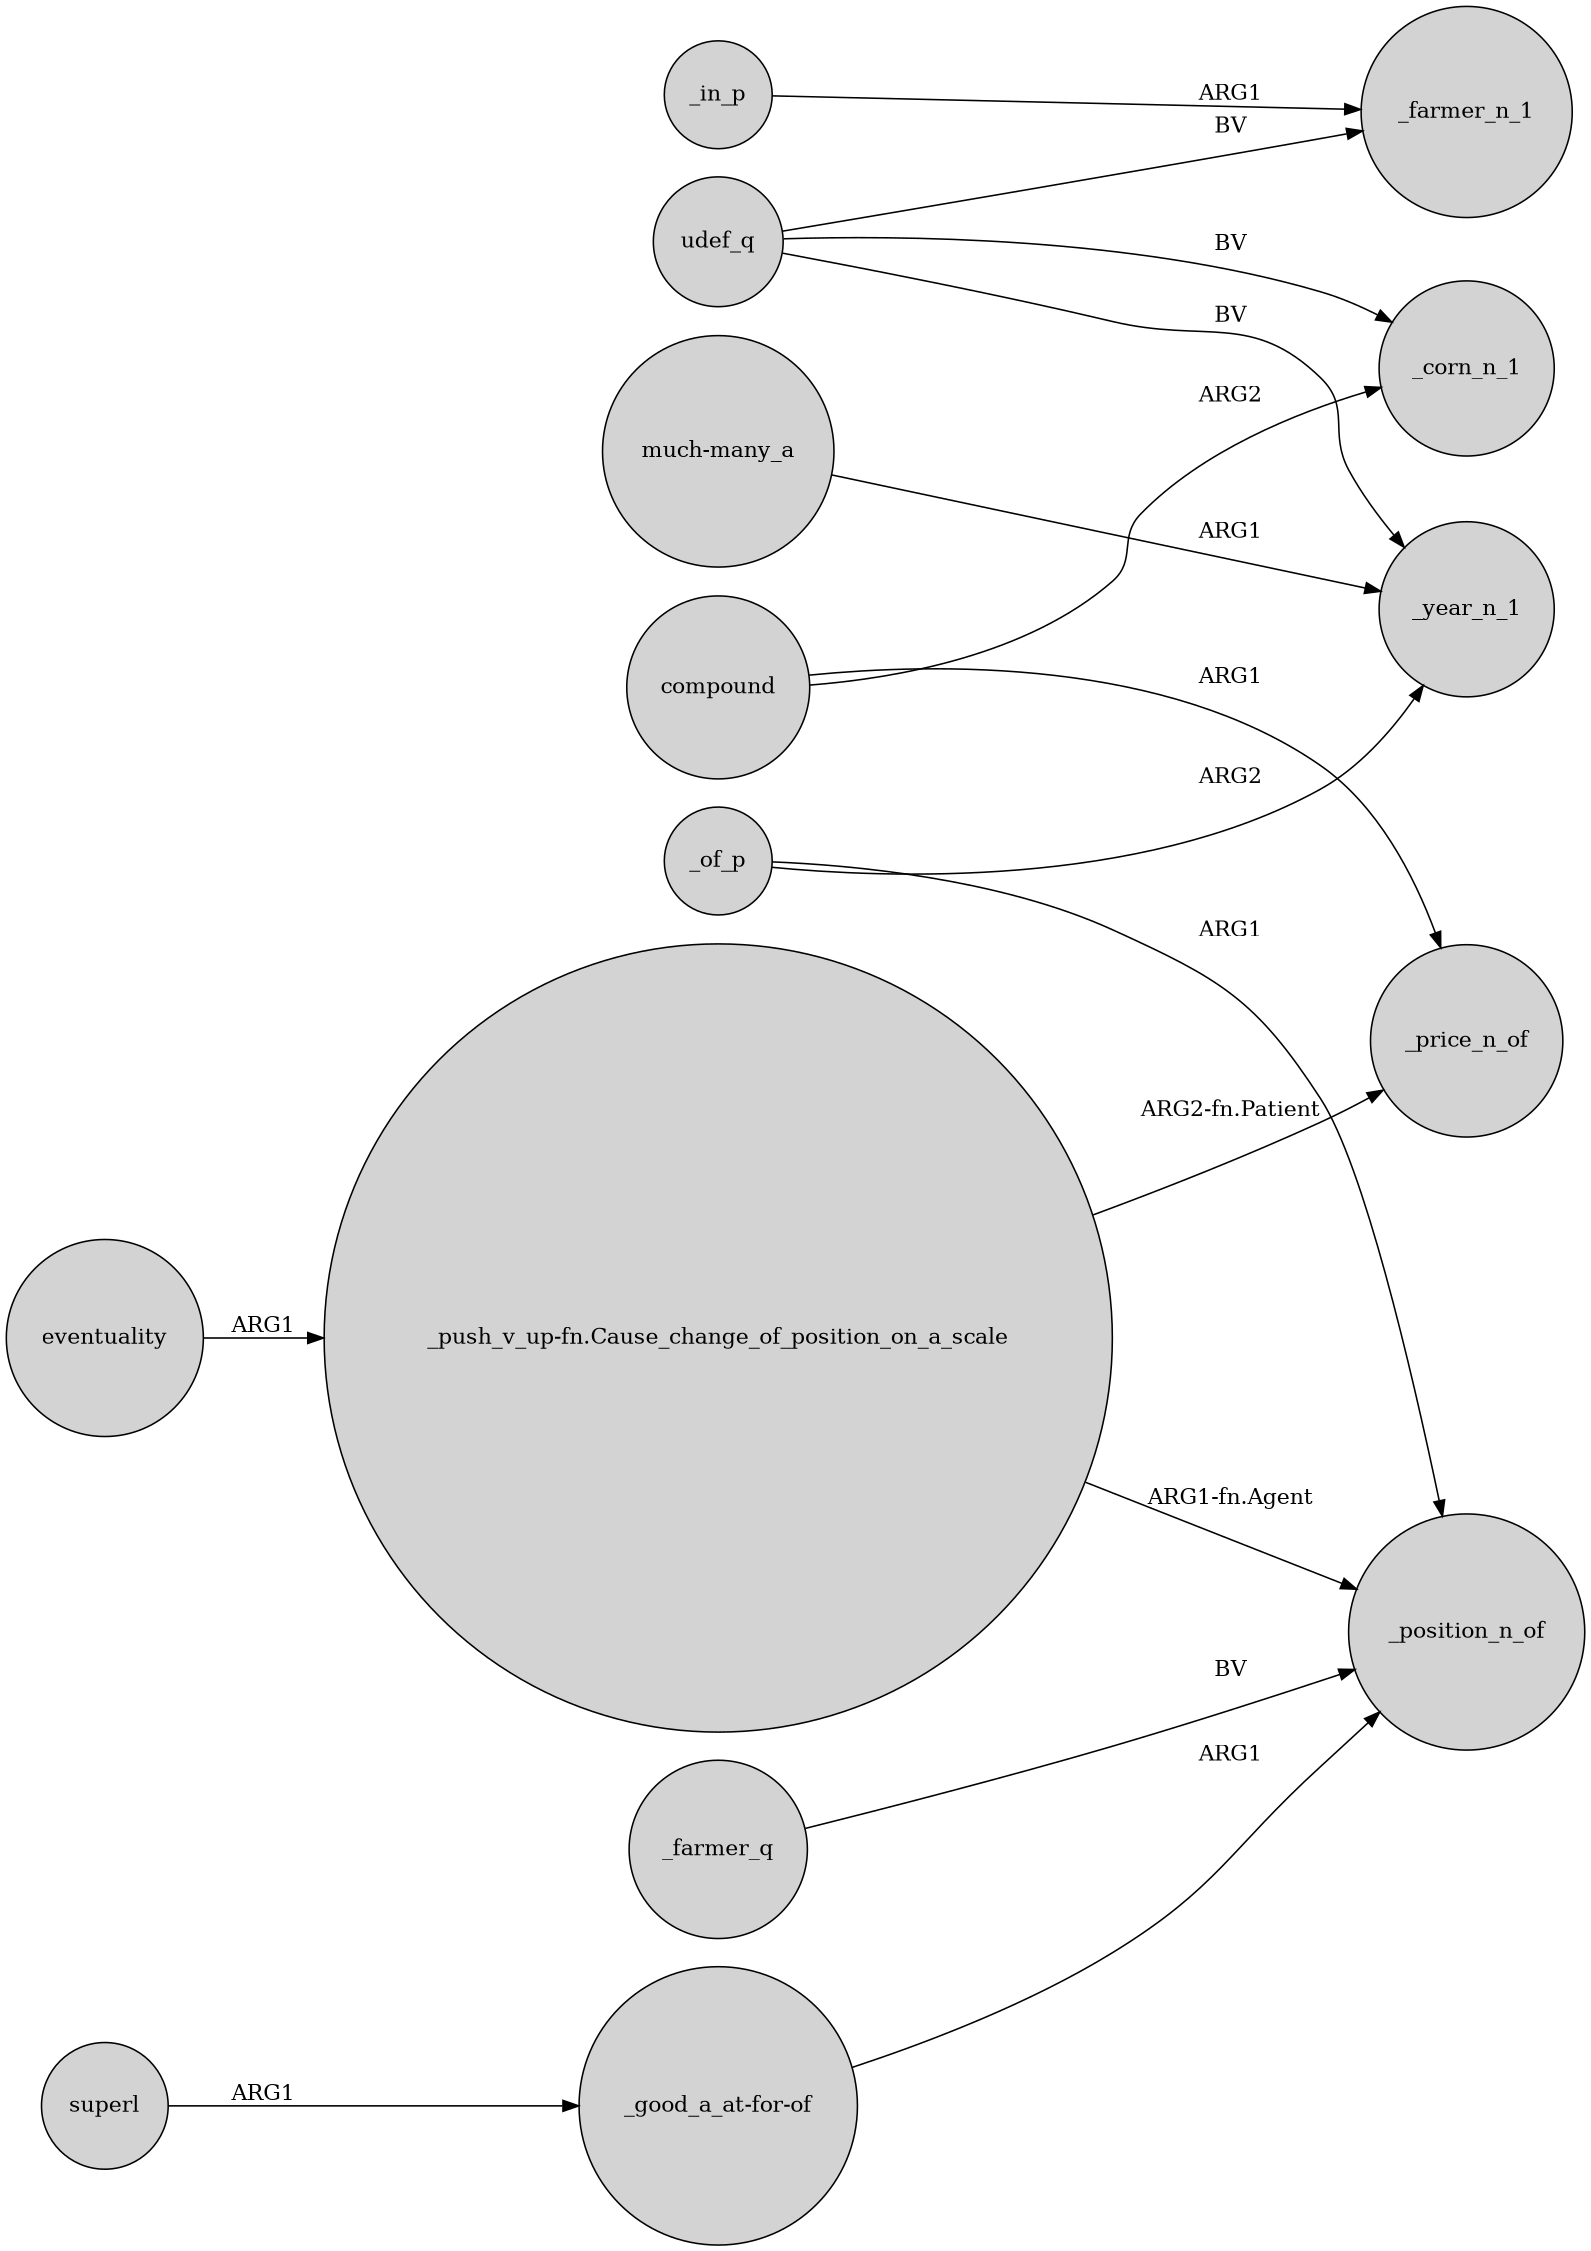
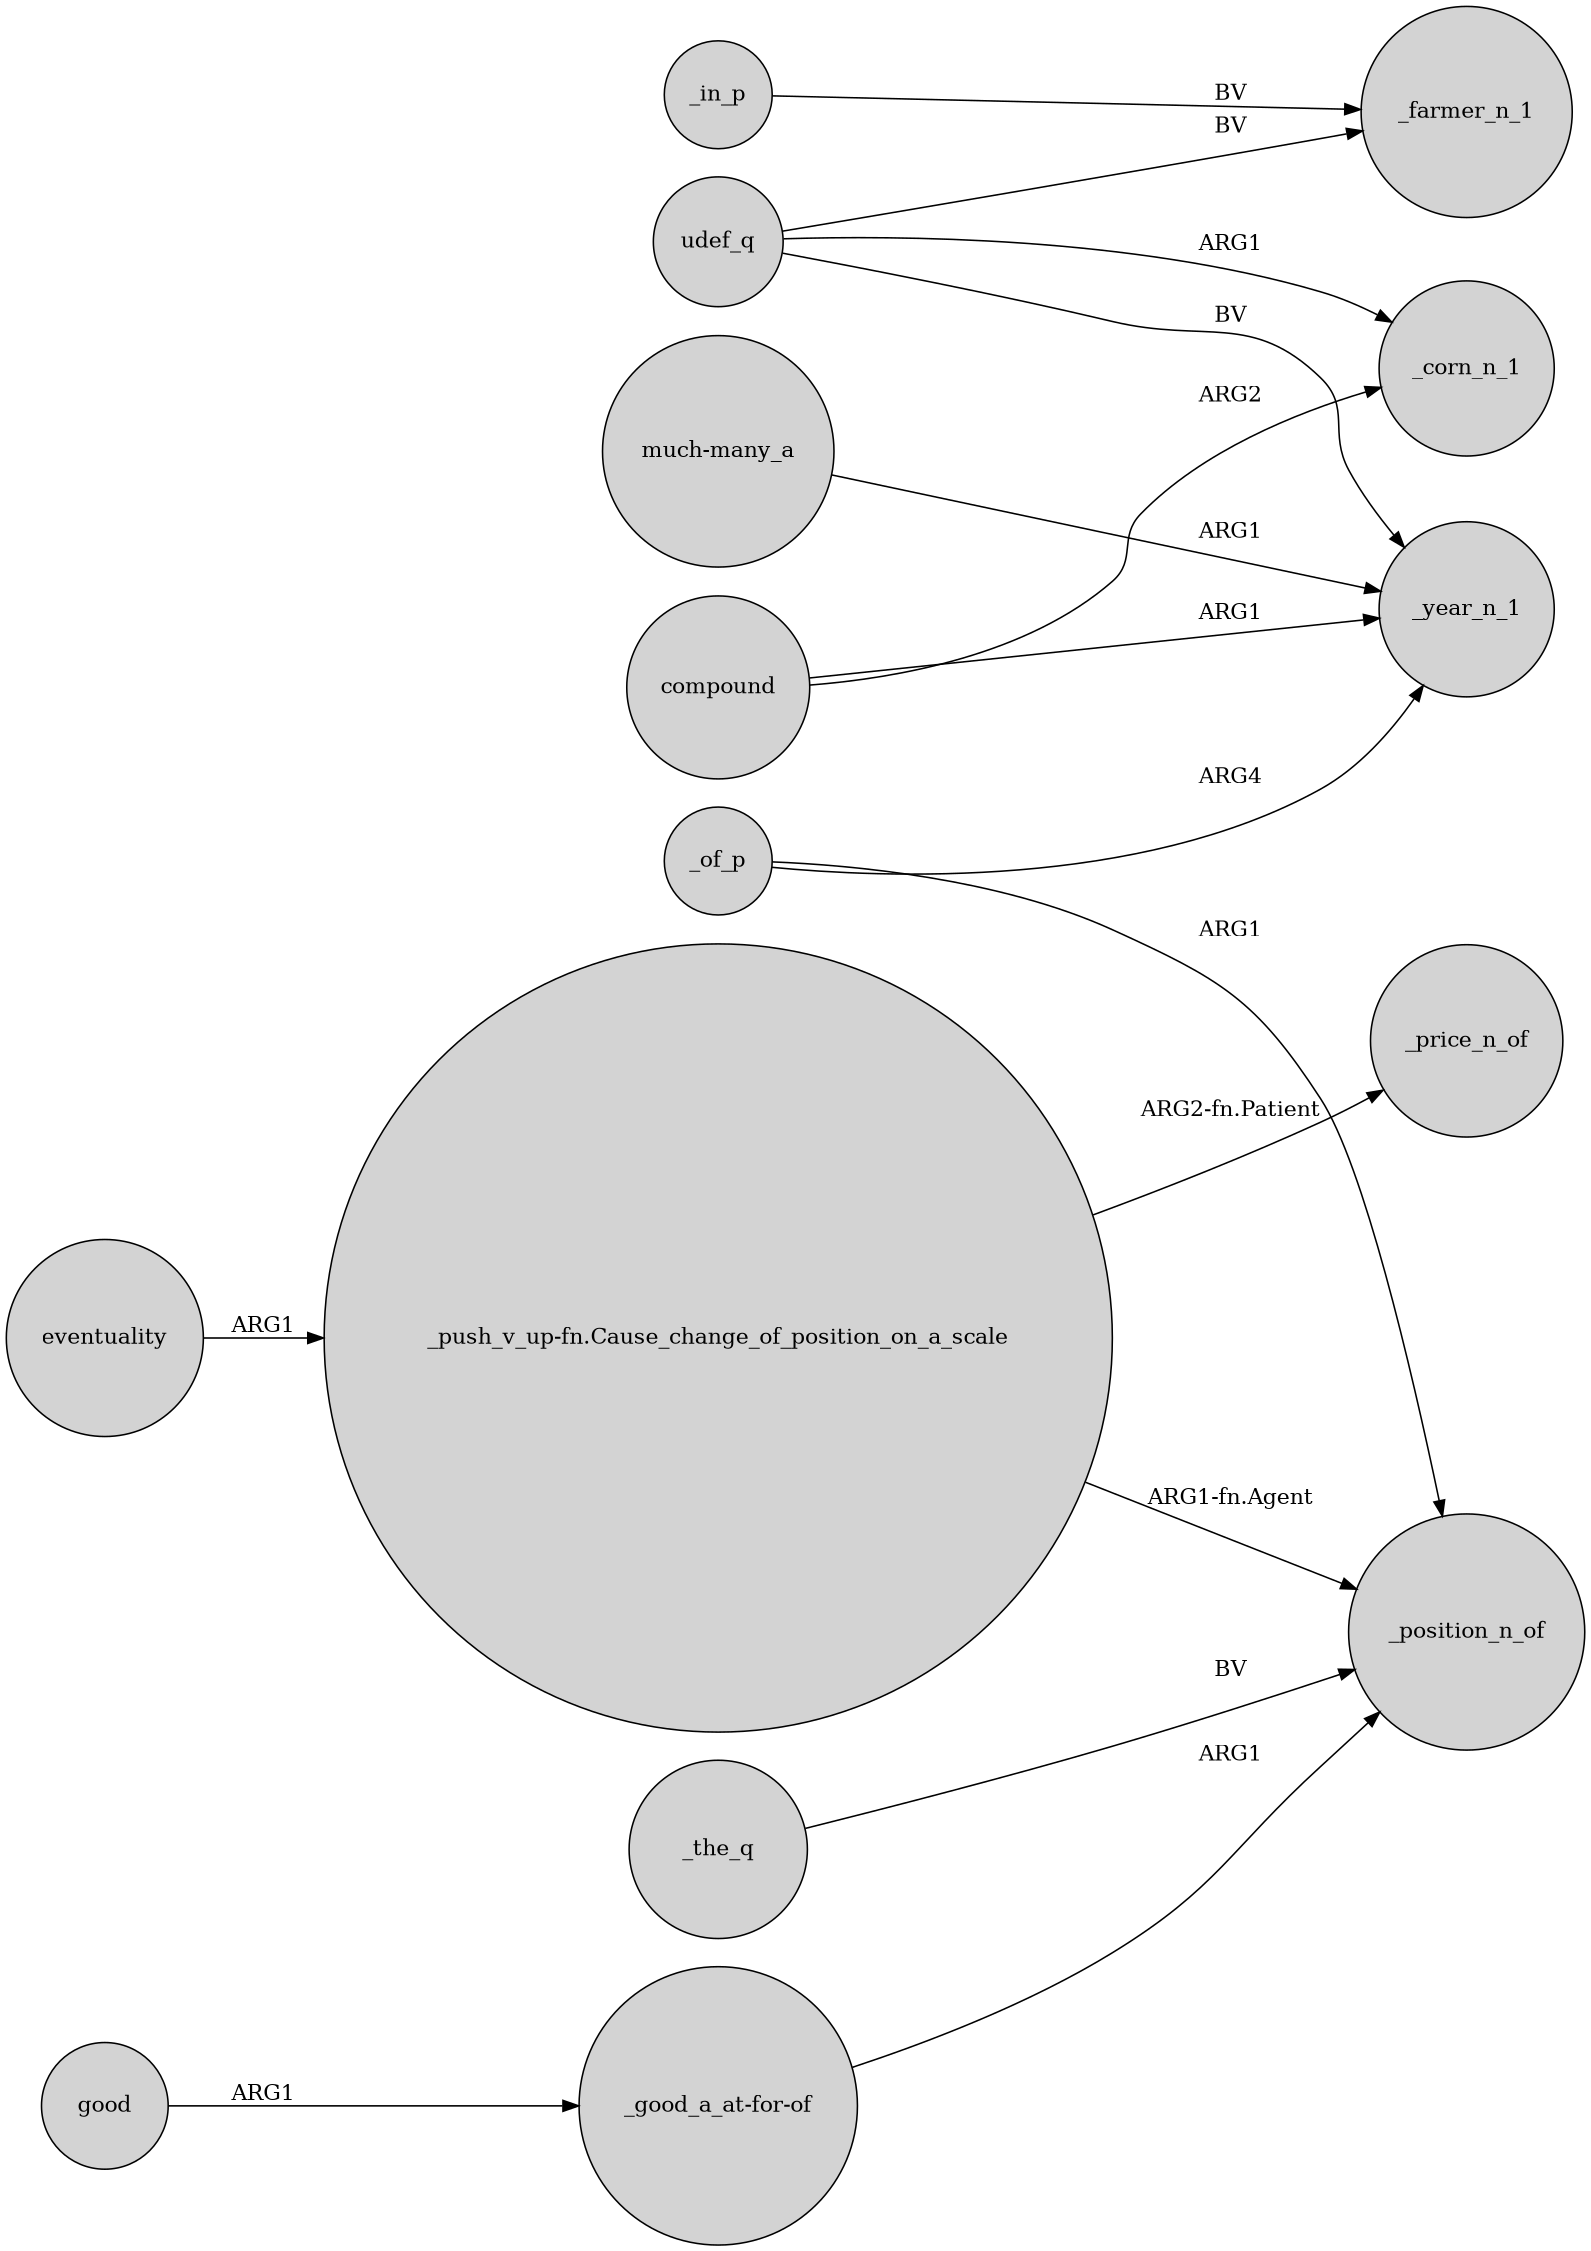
edge "_in_p" -> "_farmer_n_1": label "ARG1" -> "BV"
edge "udef_q" -> "_corn_n_1": label "BV" -> "ARG1"
edge "compound" -> "_price_n_of": now "compound" -> "_year_n_1"
edge "_of_p" -> "_year_n_1": label "ARG2" -> "ARG4"
node "_farmer_q": label "_farmer_q" -> "_the_q"
node "superl": label "superl" -> "good"
